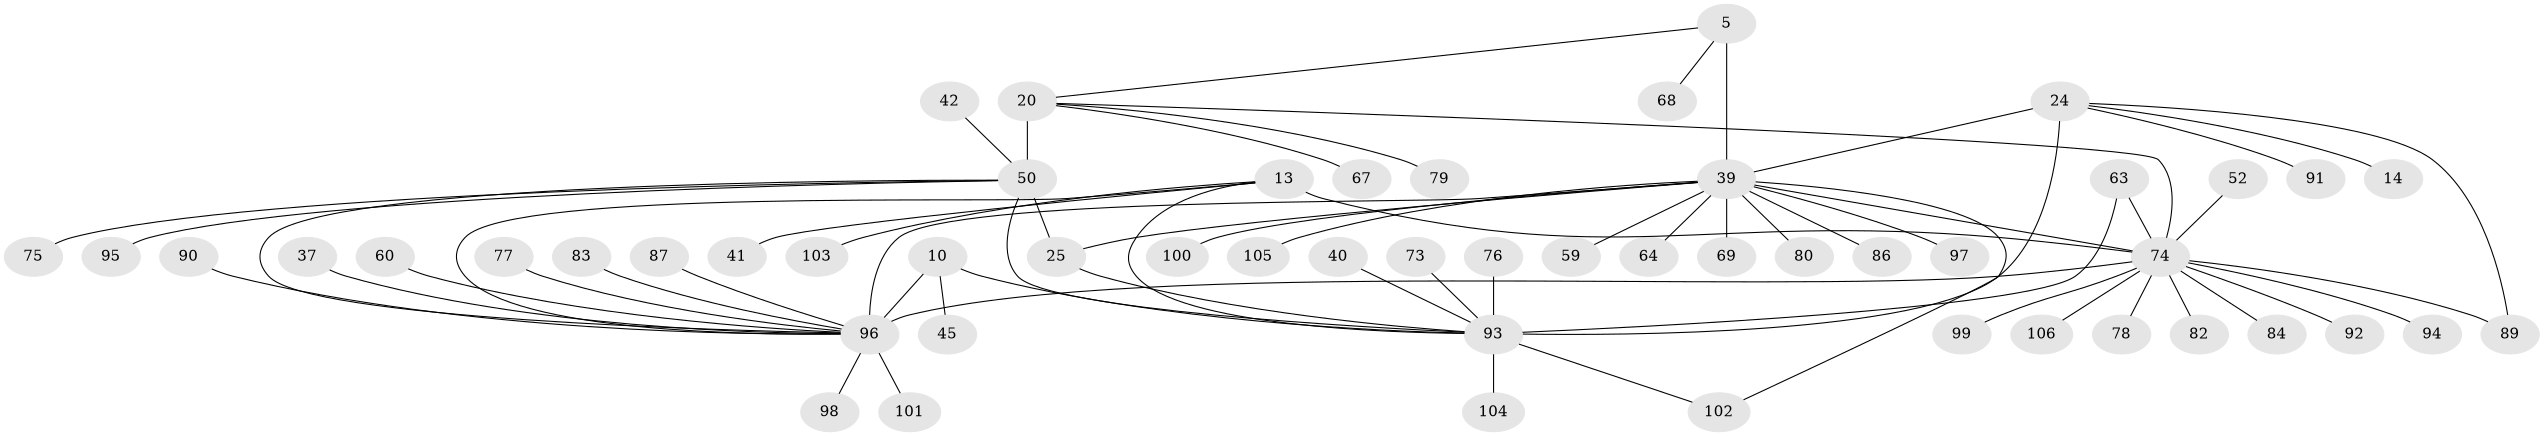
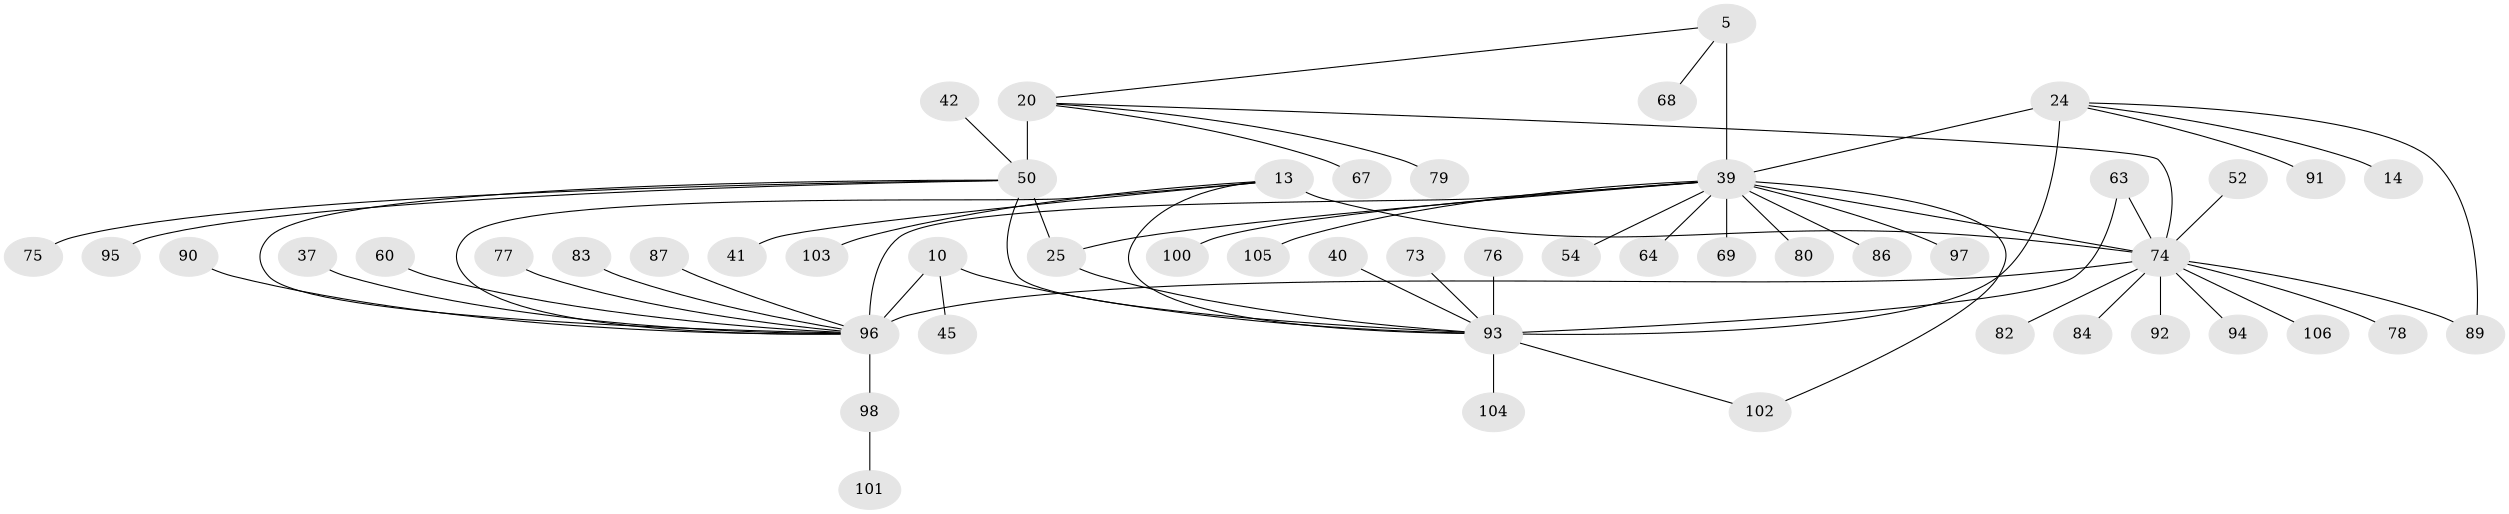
node "59": label "59" -> "54"
node "99": removed
edge "96" -- "101": now "98" -- "101"
